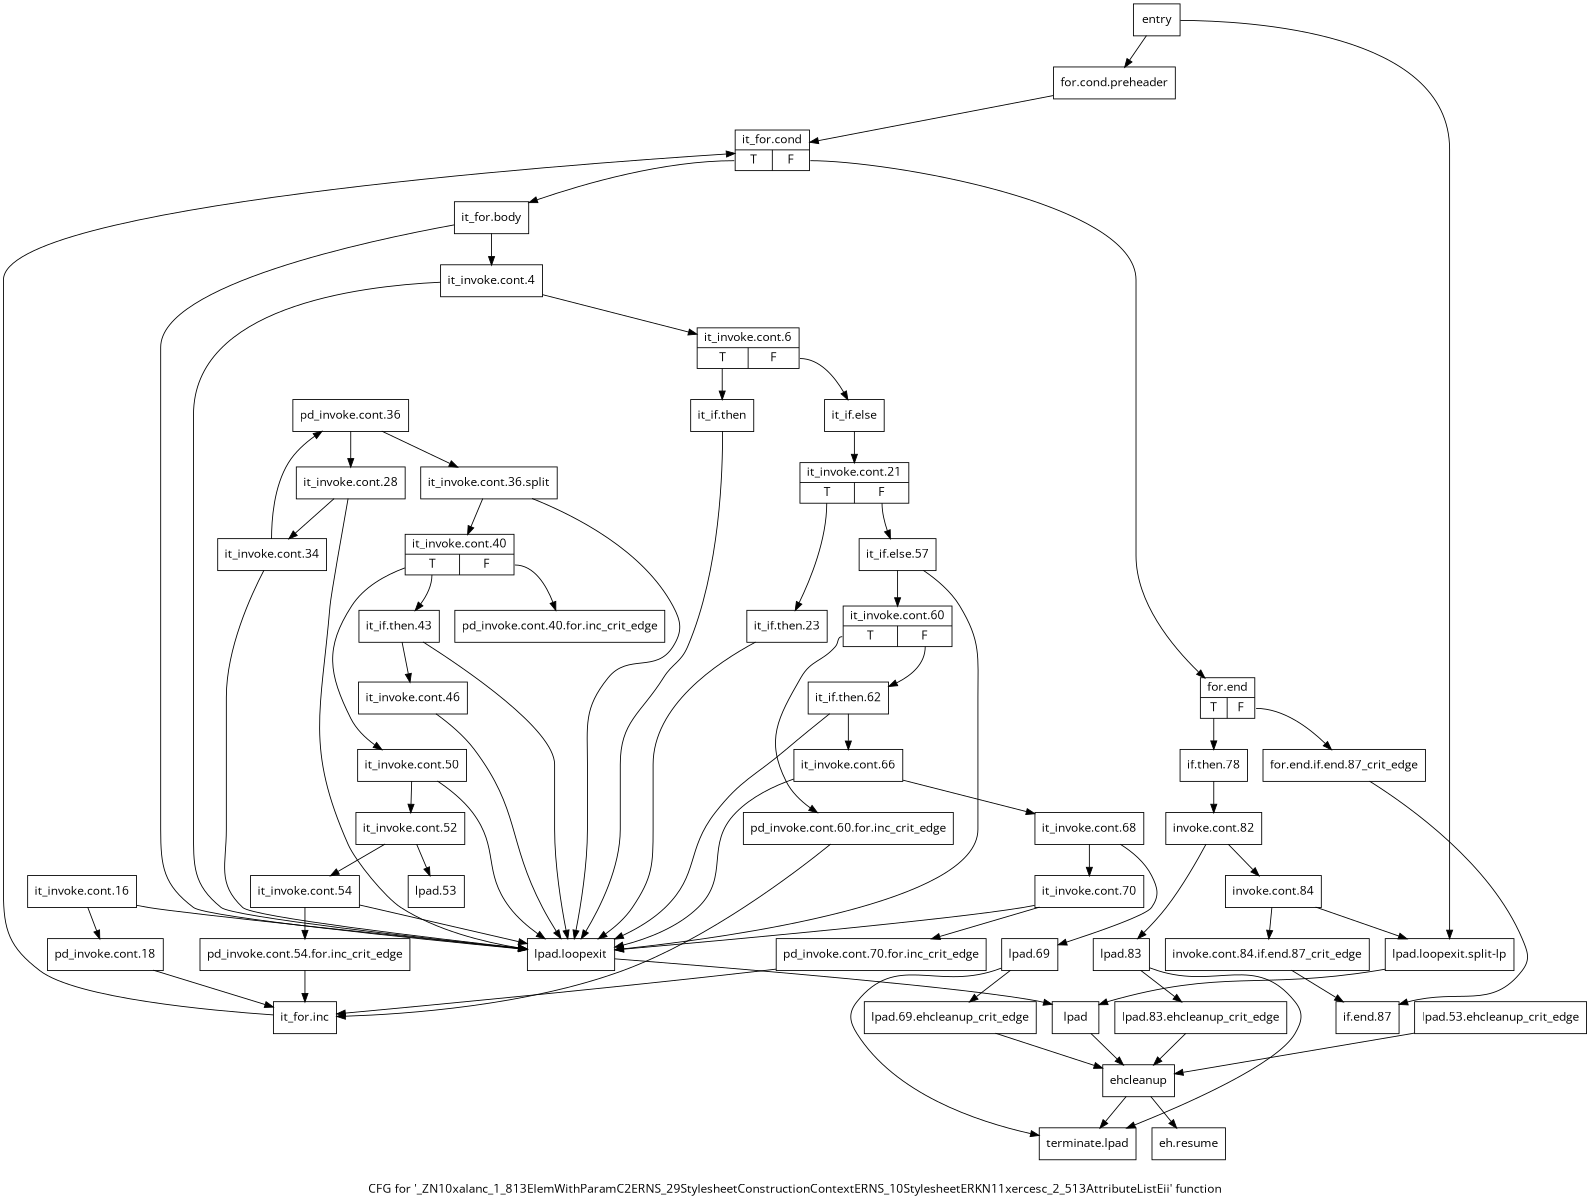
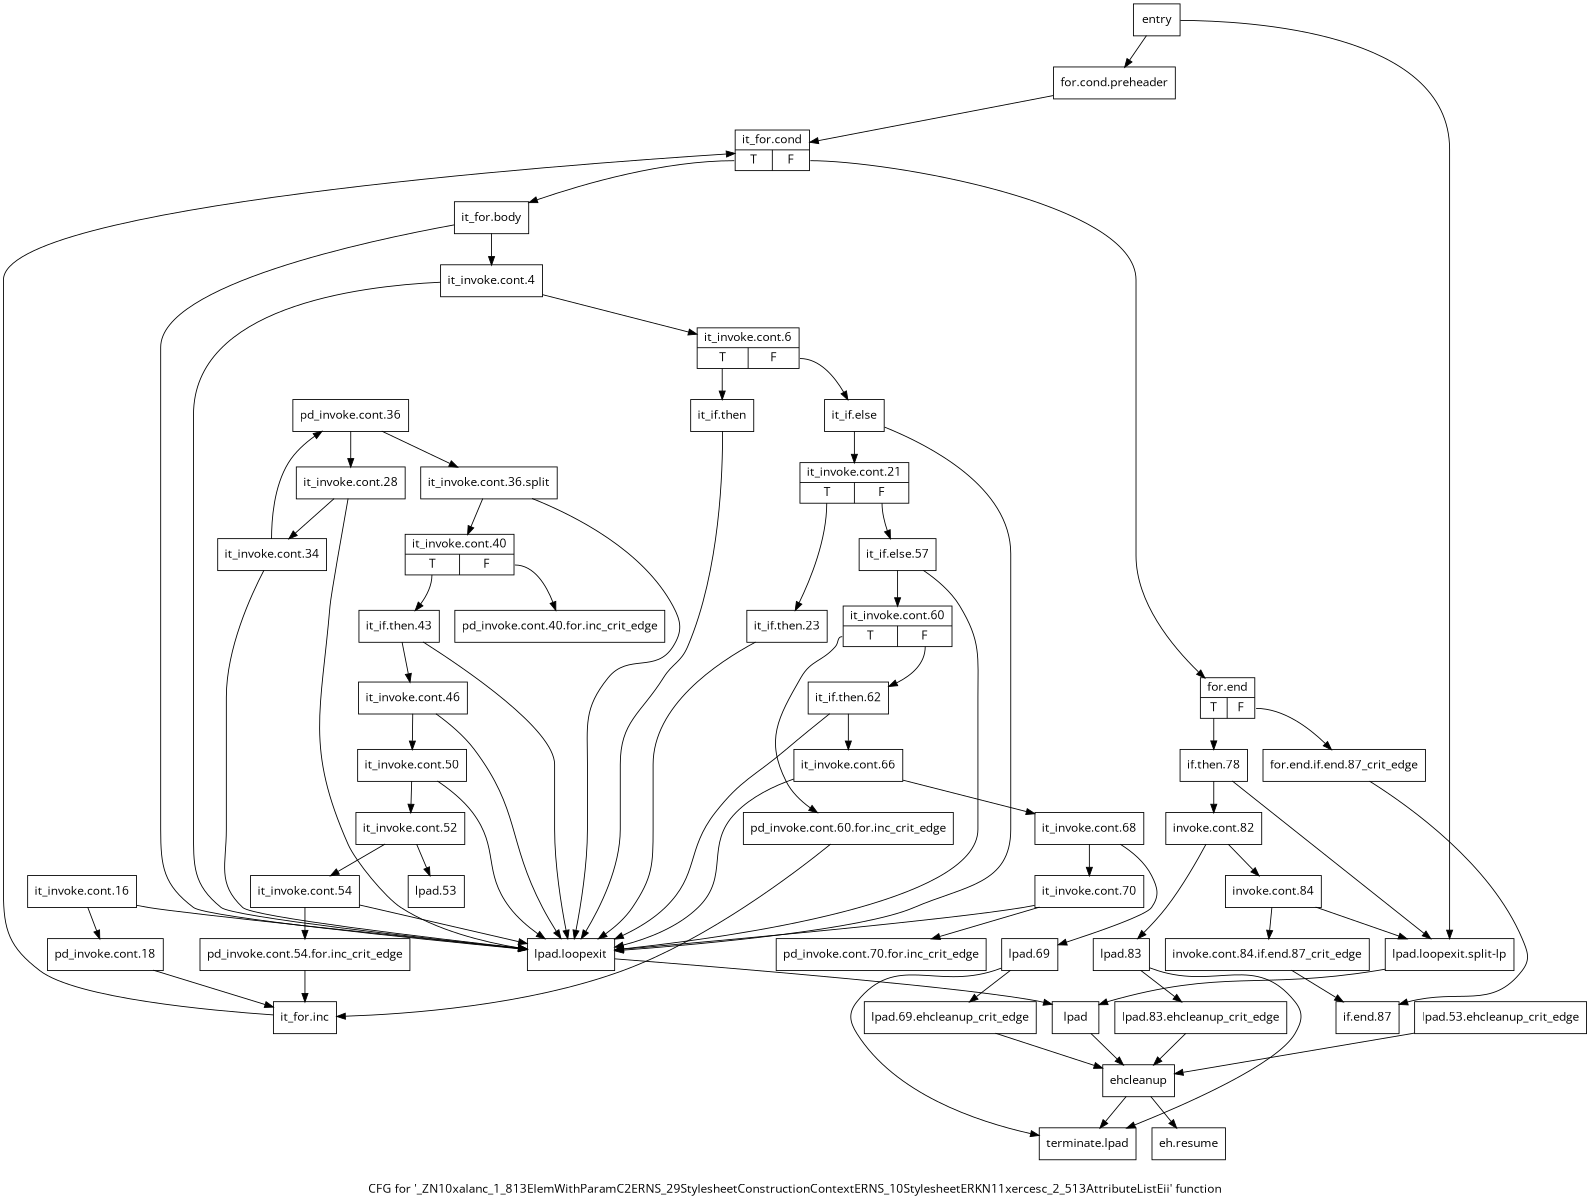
edge "it_invoke.cont.40" -> "it_invoke.cont.50": now "it_invoke.cont.46" -> "it_invoke.cont.50"
edge "it_if.else" -> "lpad.loopexit": added
edge "if.then.78" -> "lpad.loopexit.split-lp": added
edge "pd_invoke.cont.70.for.inc_crit_edge" -> "it_for.inc": removed
